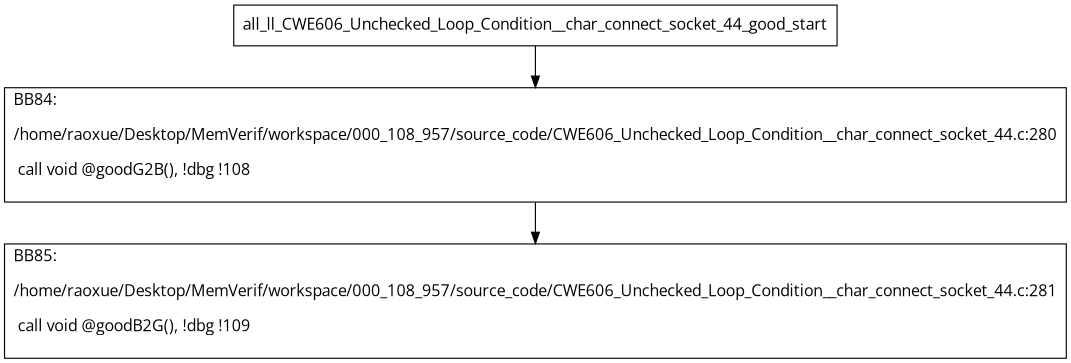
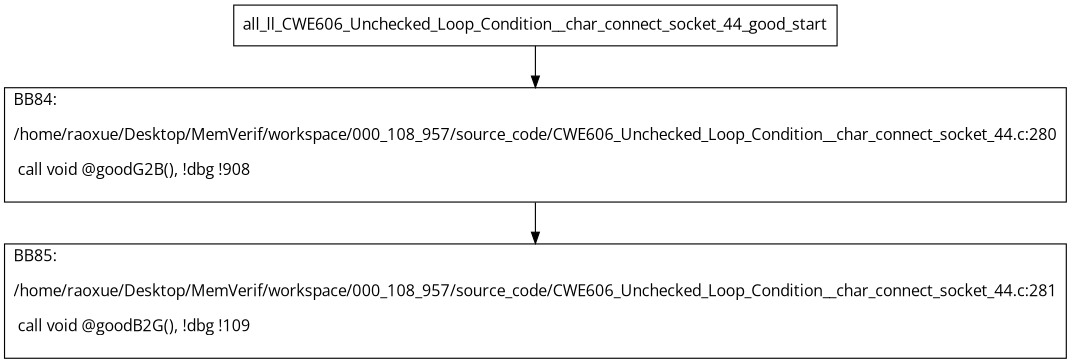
node "BB84:": text "call void @goodG2B(), !dbg !108" -> "call void @goodG2B(), !dbg !908"
